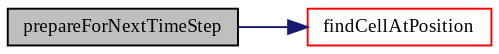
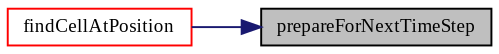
edge "prepareForNextTimeStep" -> "findCellAtPosition": reversed
